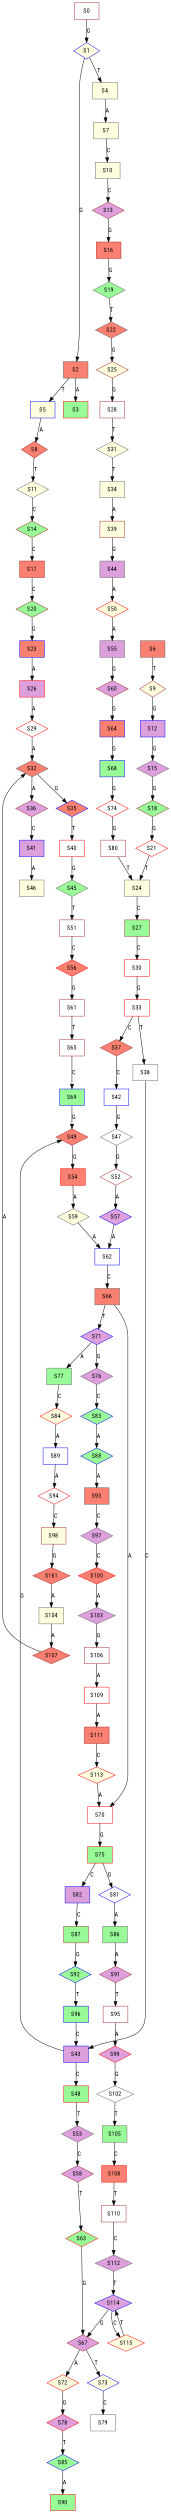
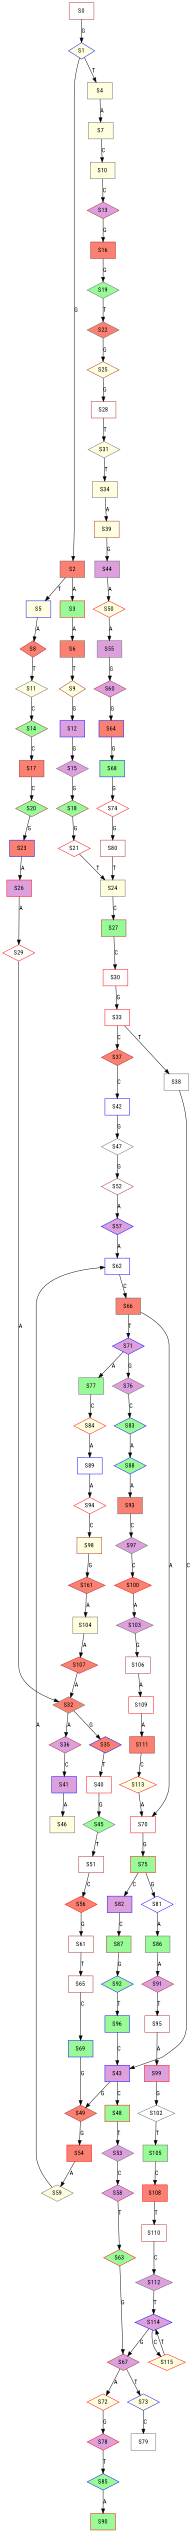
edge "S3" -> "S6": added, label "A"
node "S99": shape diamond -> box
